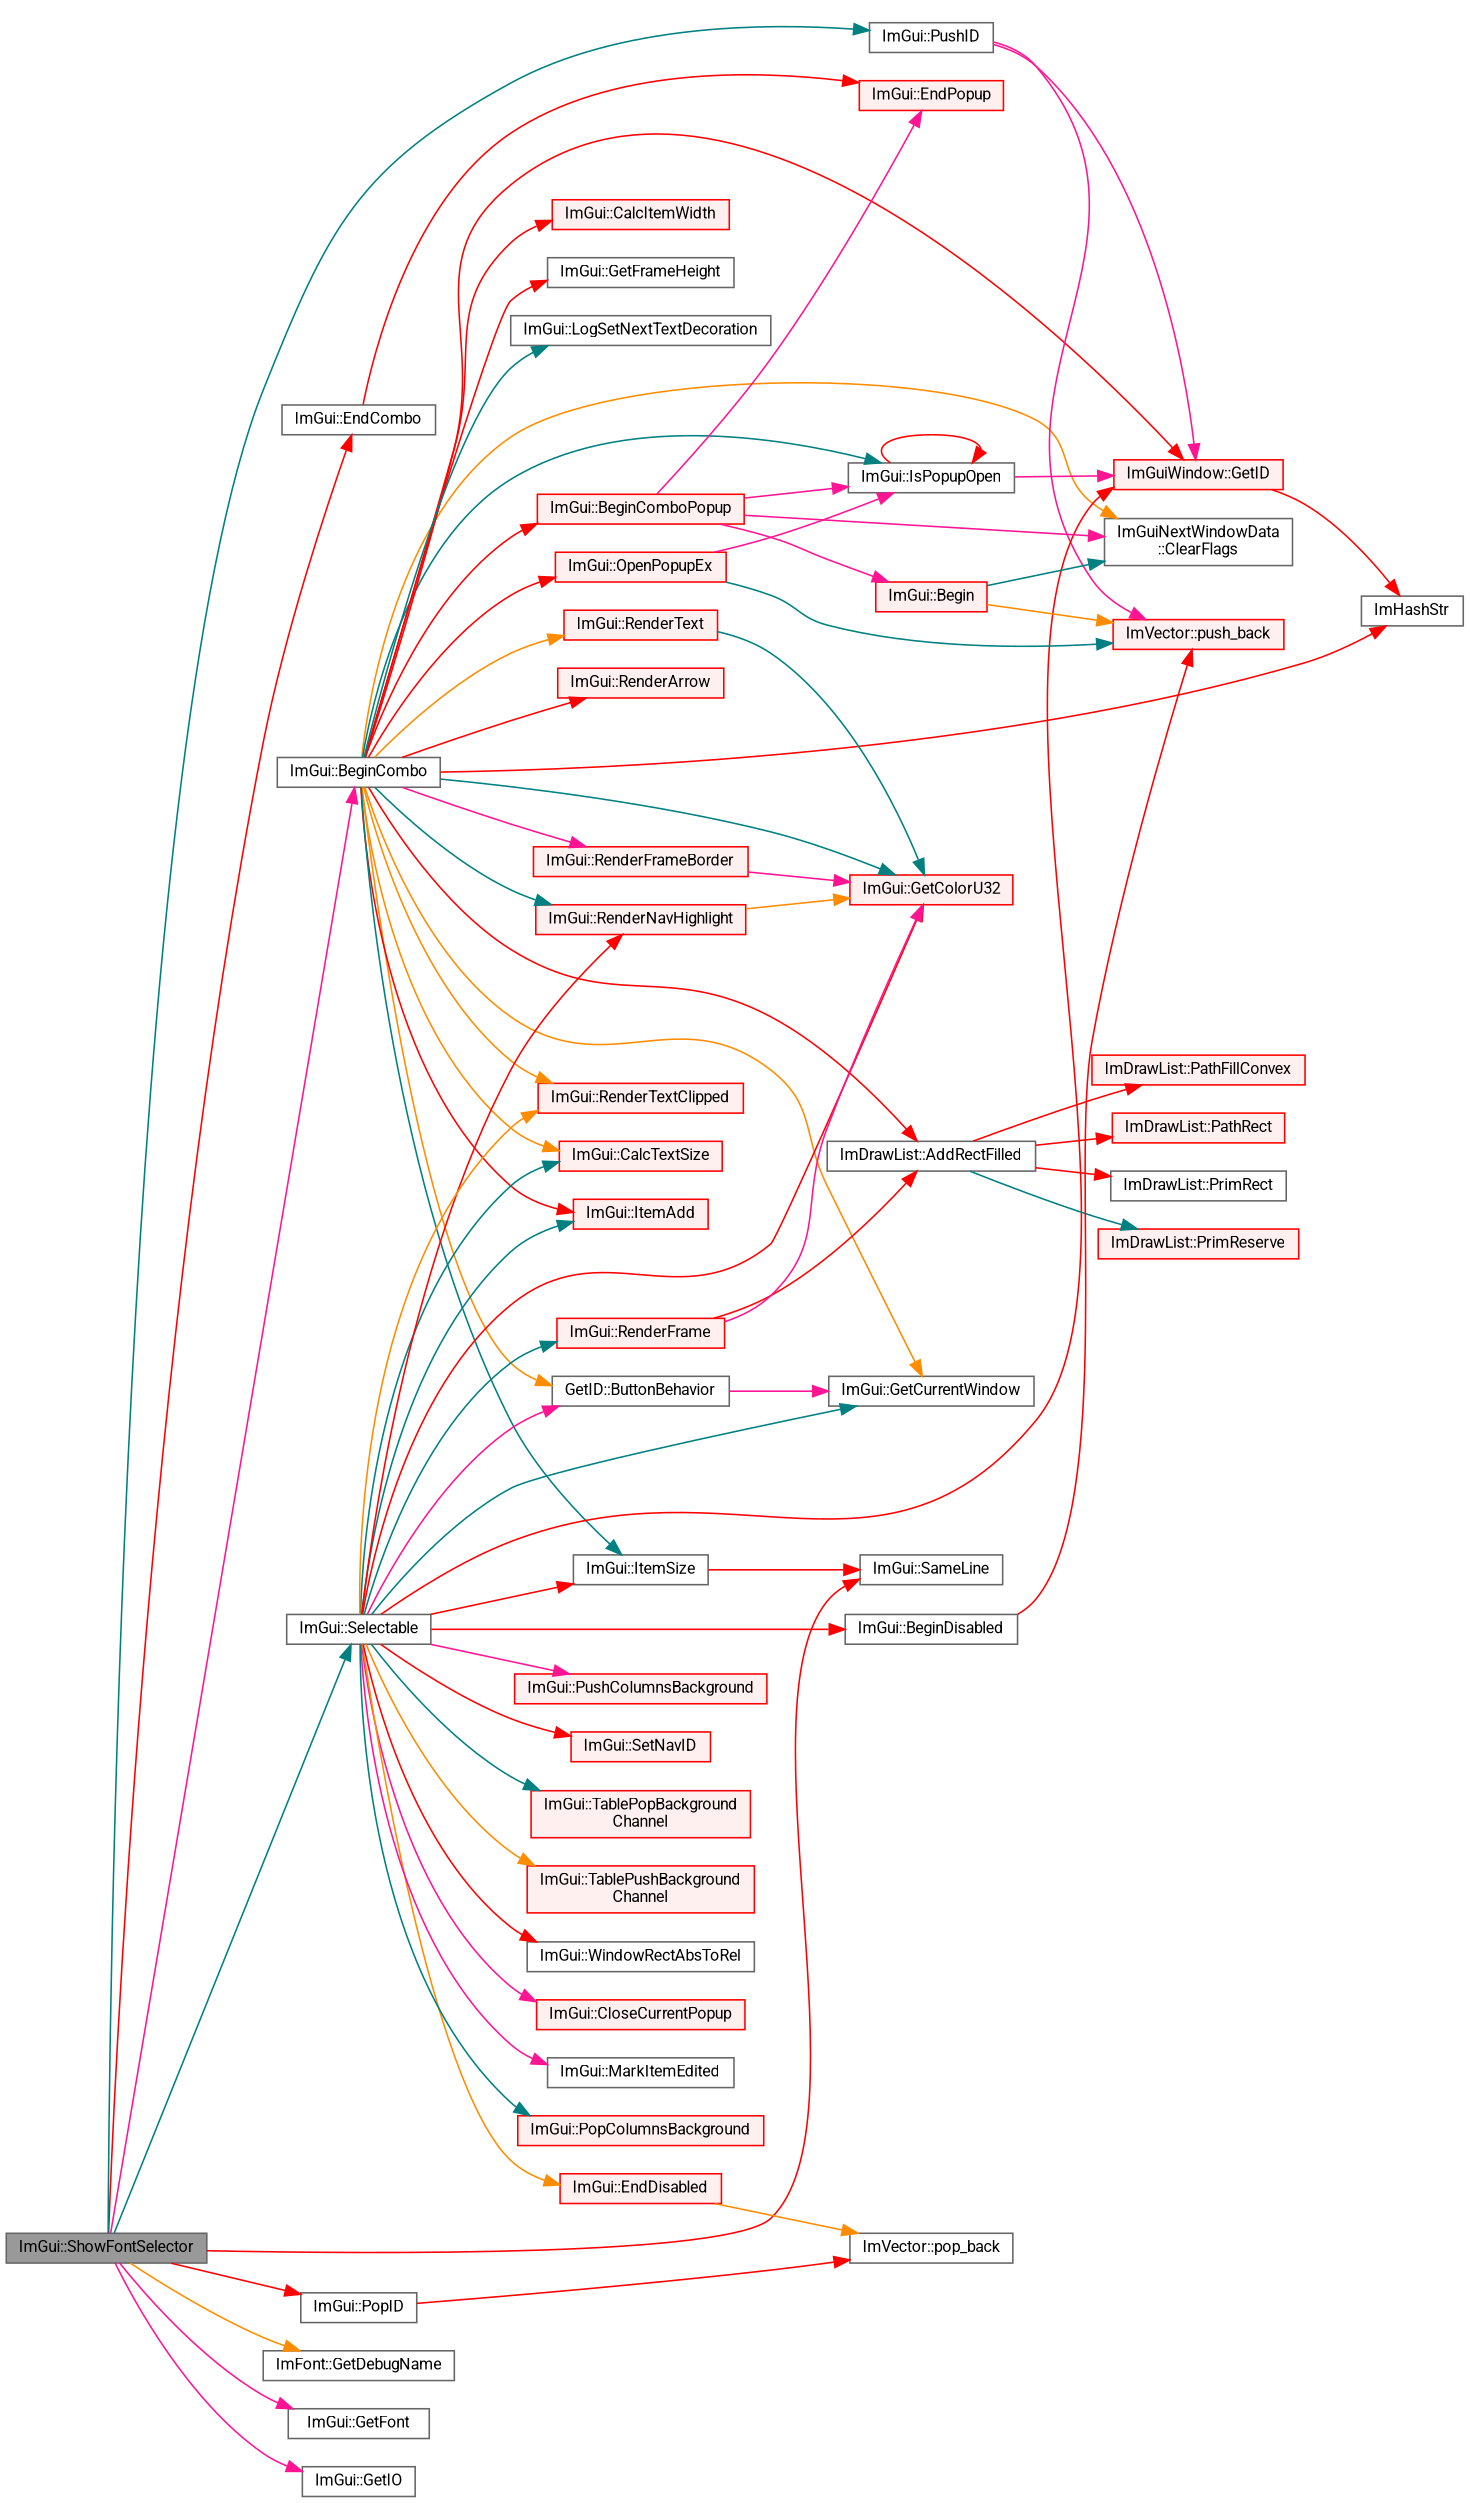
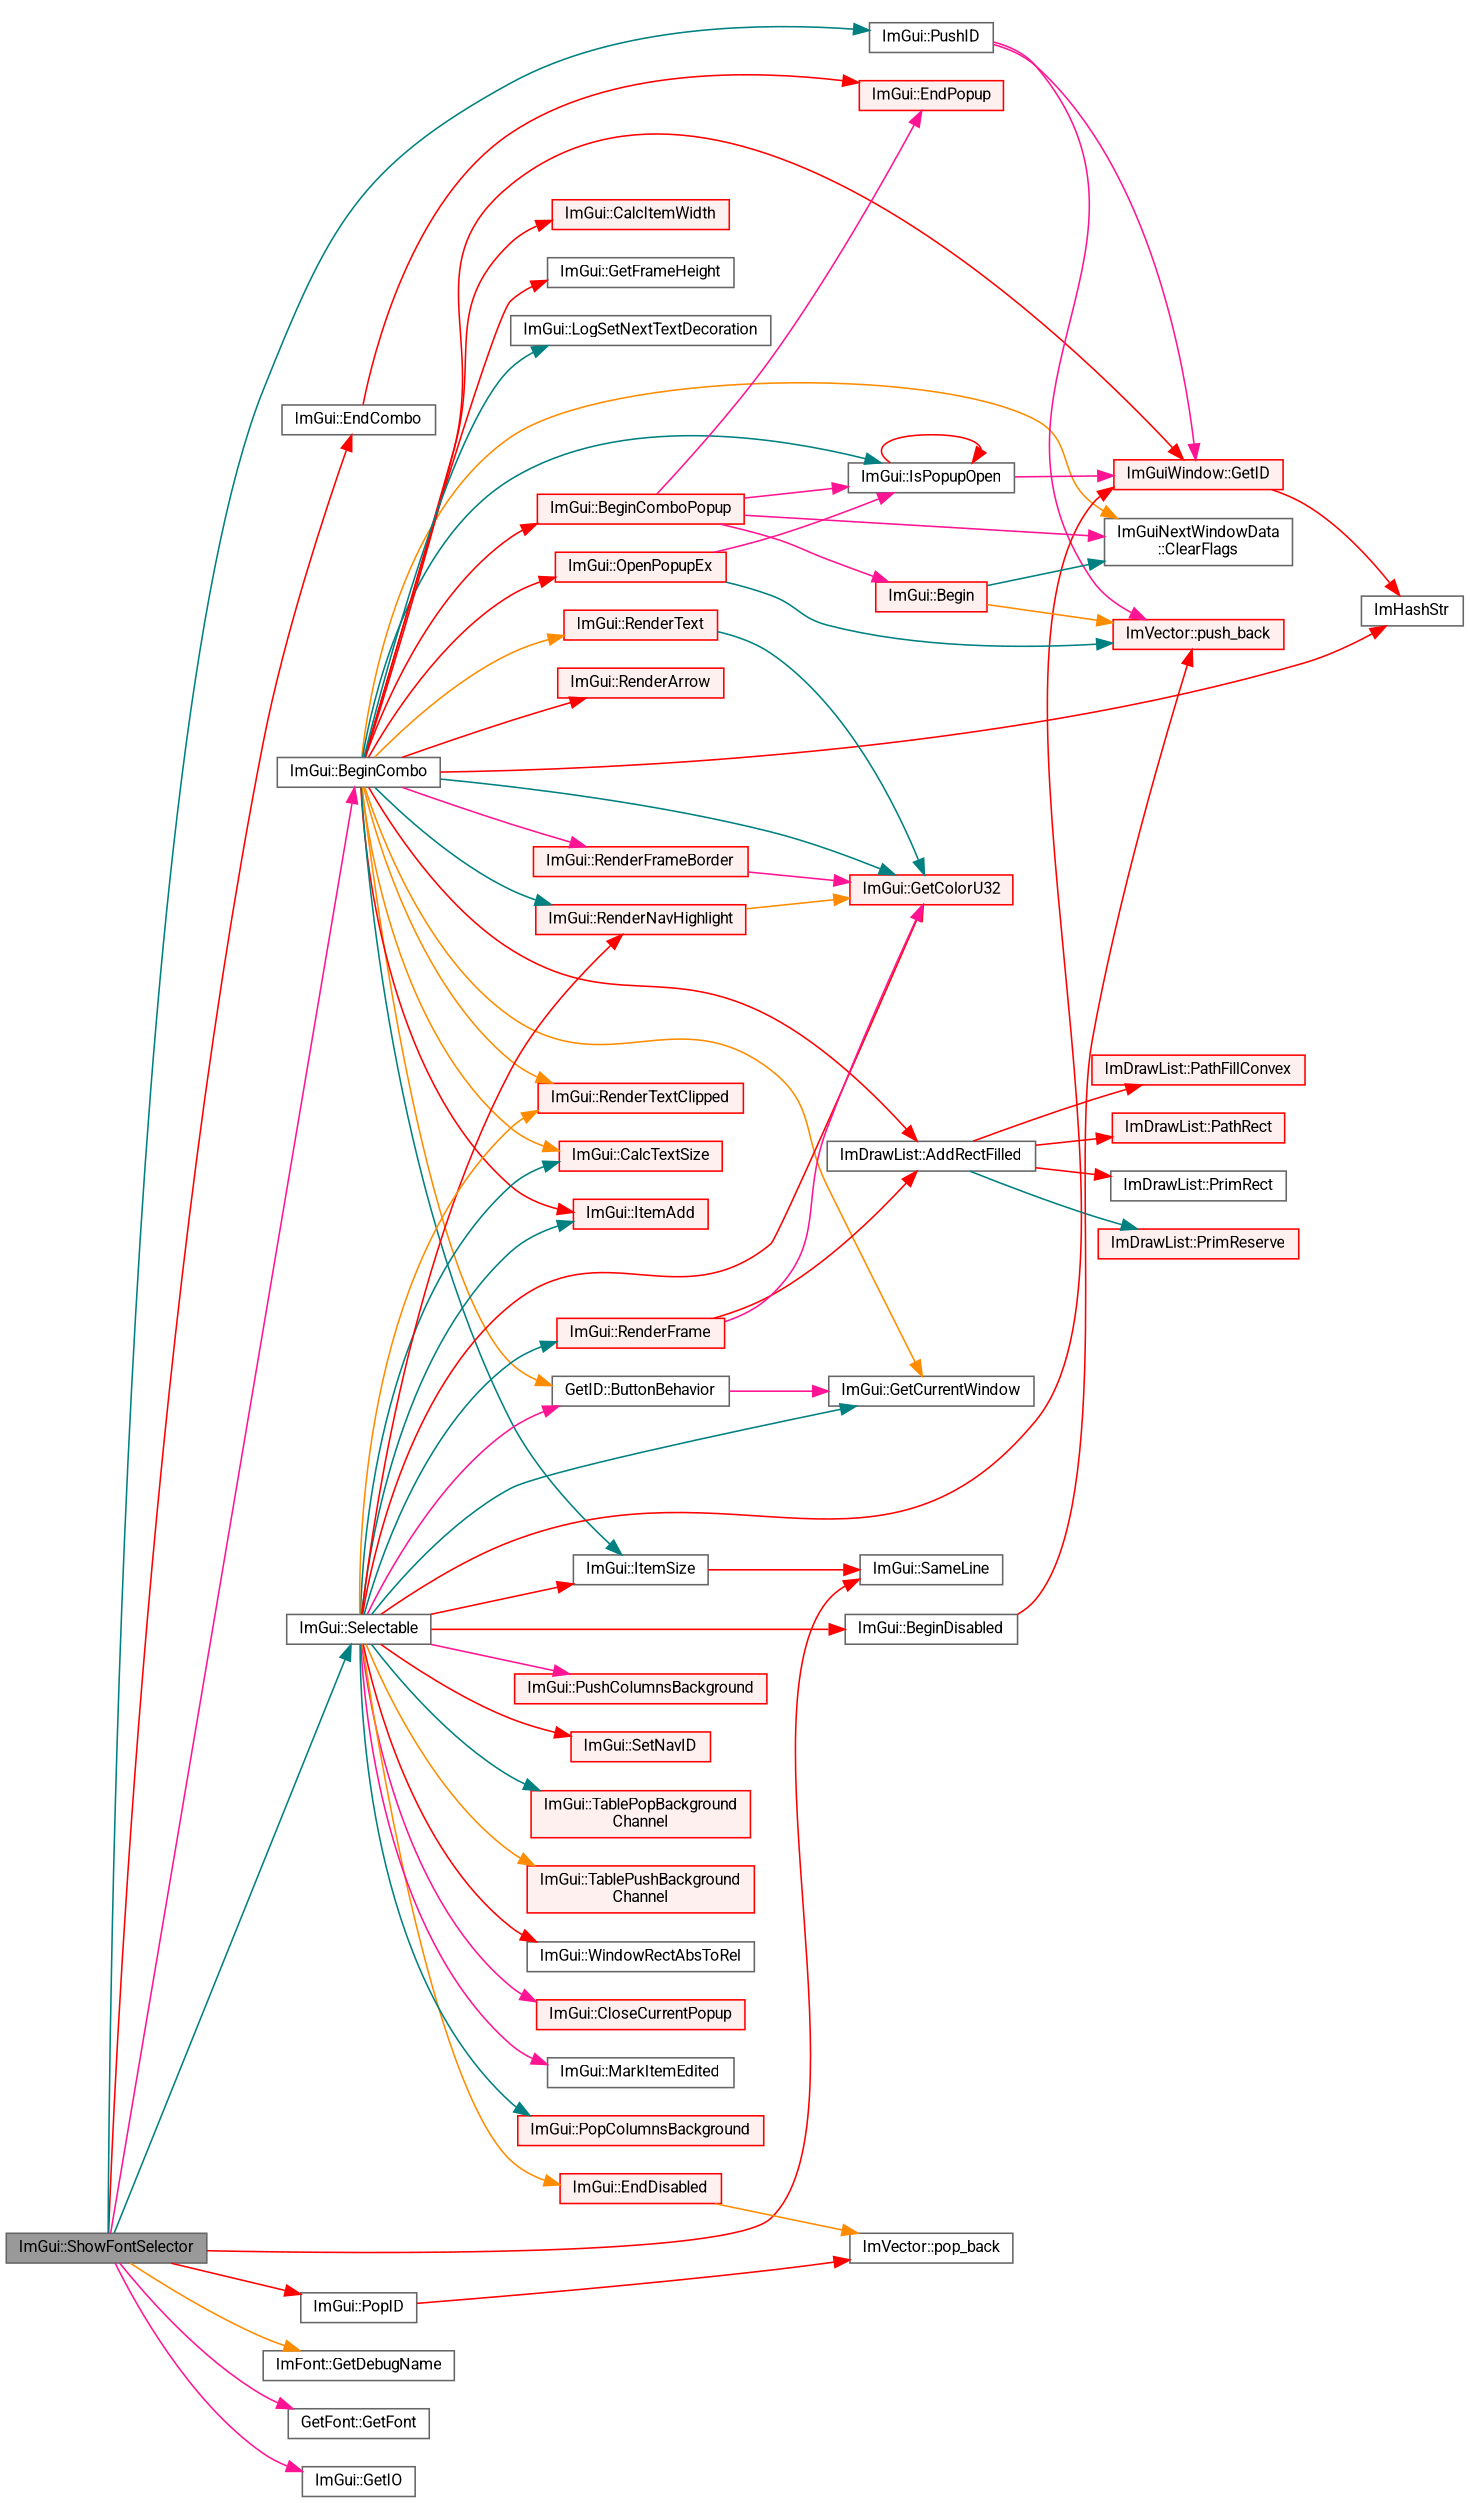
node "ImGui::GetFont": label "ImGui::GetFont" -> "GetFont::GetFont"
